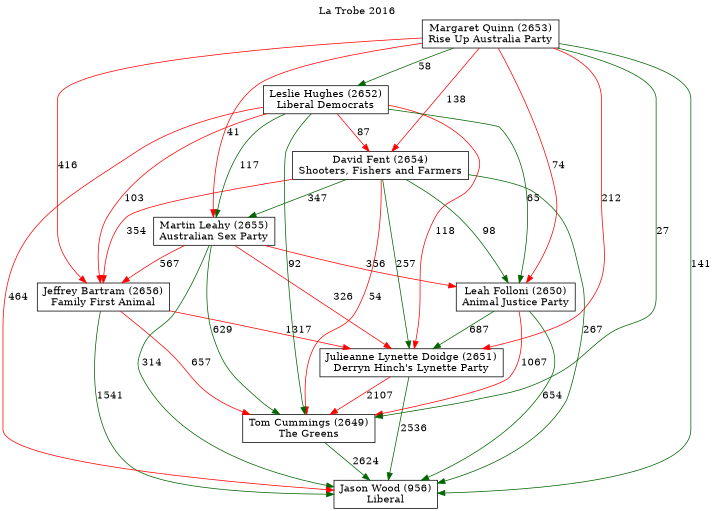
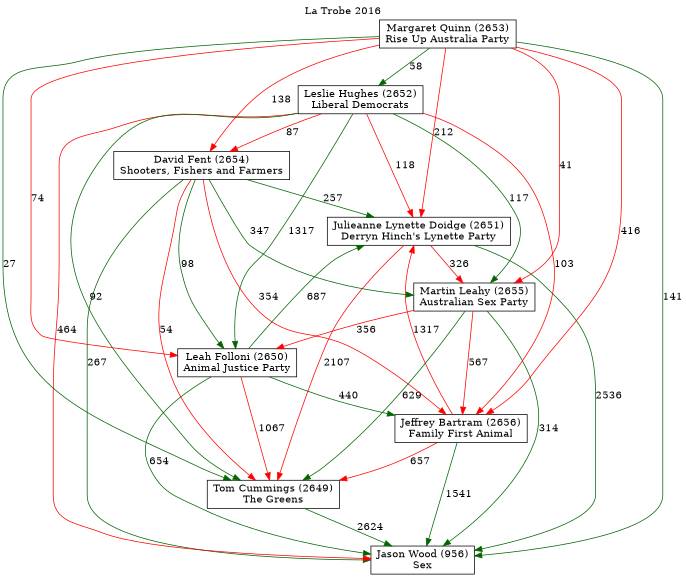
edge "Leslie Hughes (2652) Liberal Democrats" -> "Leah Folloni (2650) Animal Justice Party": label "65" -> "1317"
edge "Martin Leahy (2655) Australian Sex Party" -> "Julieanne Lynette Doidge (2651) Derryn Hinch's Lynette Party": reversed
edge "Leah Folloni (2650) Animal Justice Party" -> "Jeffrey Bartram (2656) Family First Animal": added, label "440"
node "Jason Wood (956) Liberal": label "Jason Wood (956) Liberal" -> "Jason Wood (956) Sex"
